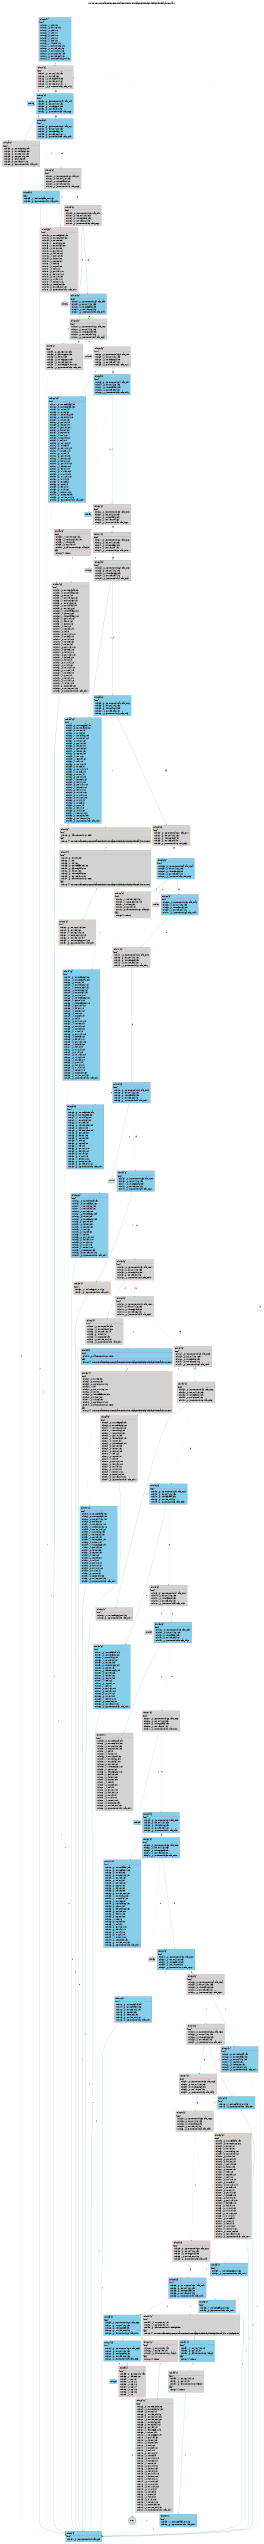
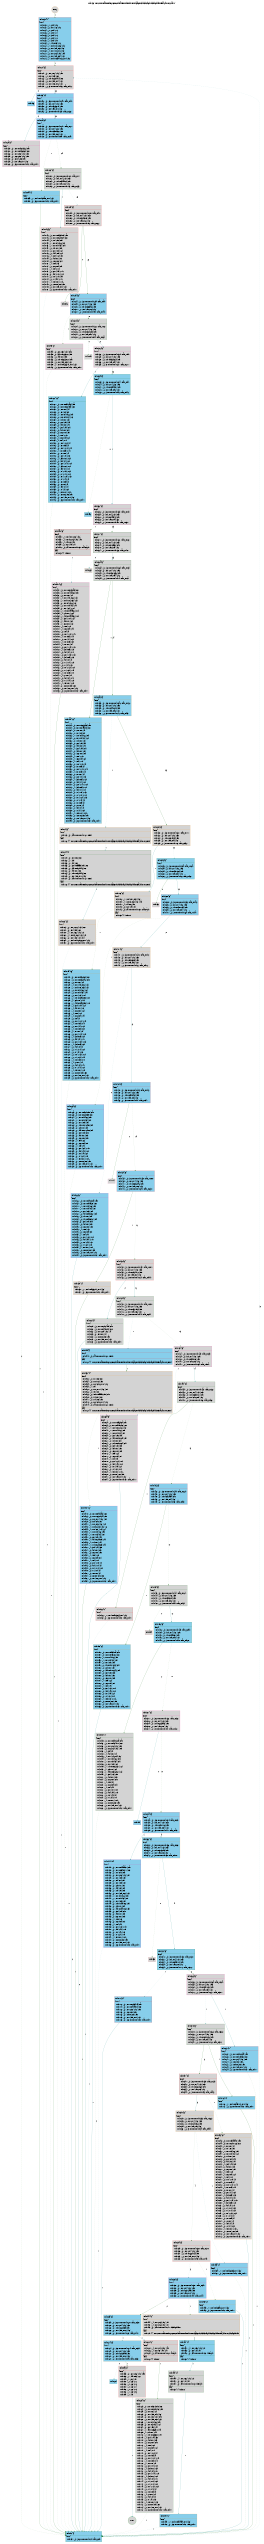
node "Entry": added
edge "0x40130d [25]" -> "0x4019fb [31]": now "0x40130d [25]" -> "0x401326 [25]"
edge "0x4013d5 [25]" -> "0x4017e6 [23]": now "0x4013bc [25]" -> "0x4017e6 [23]"
